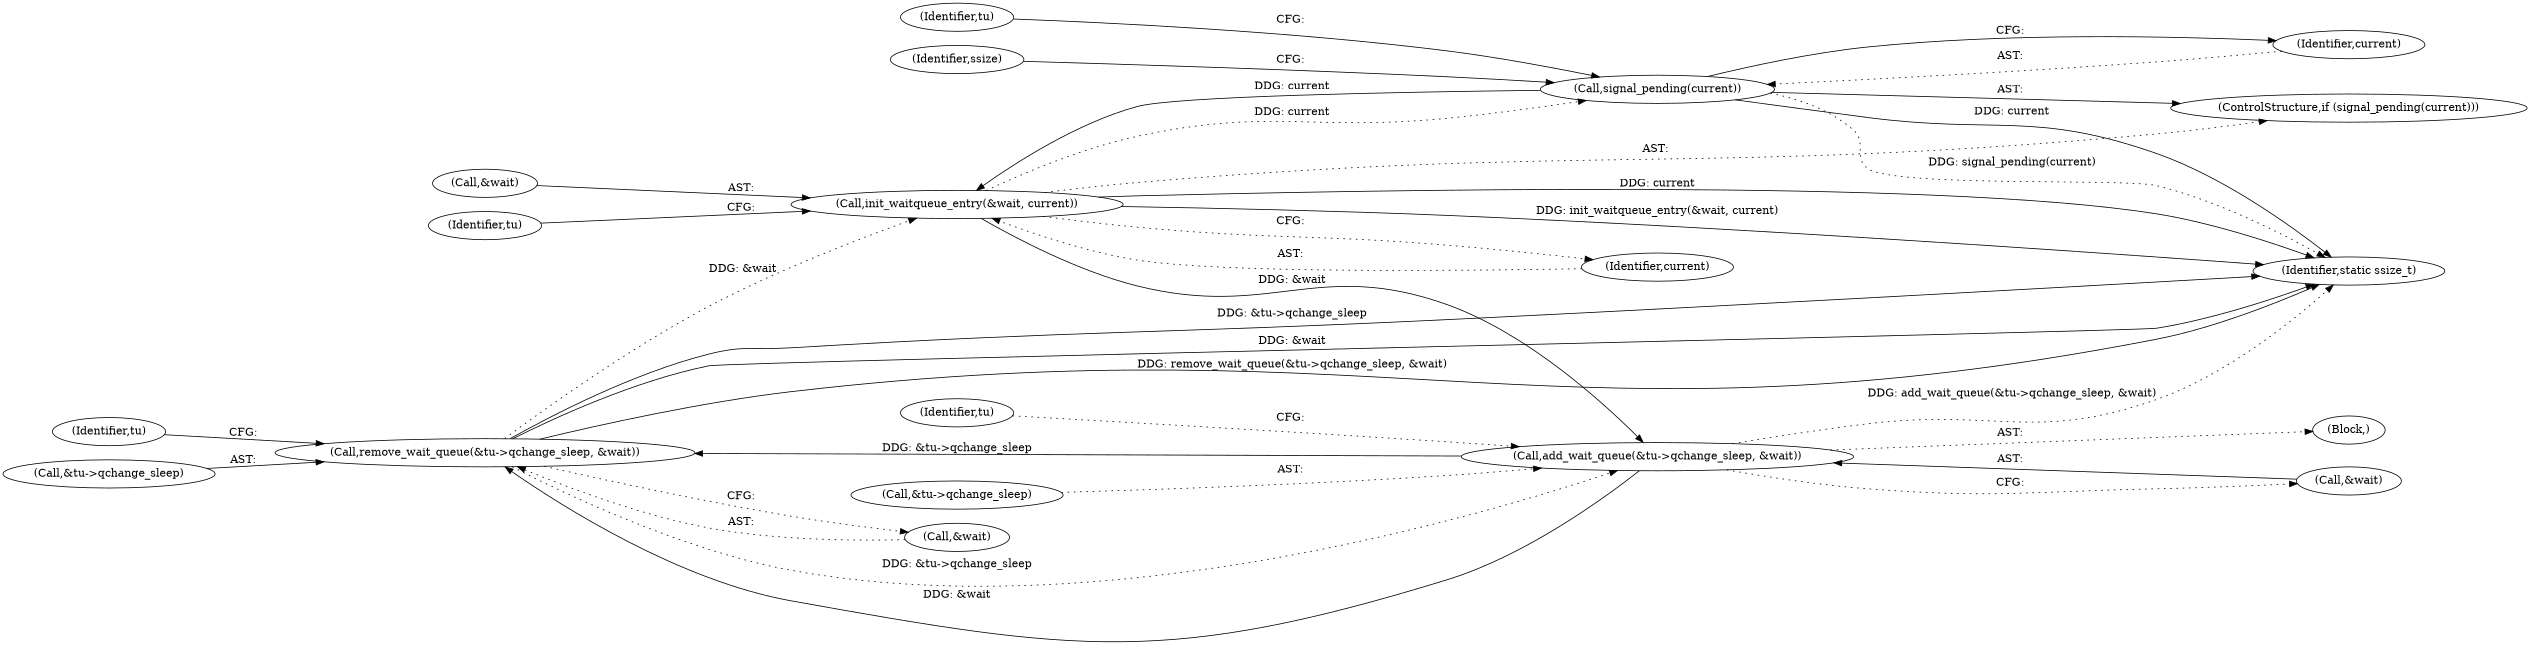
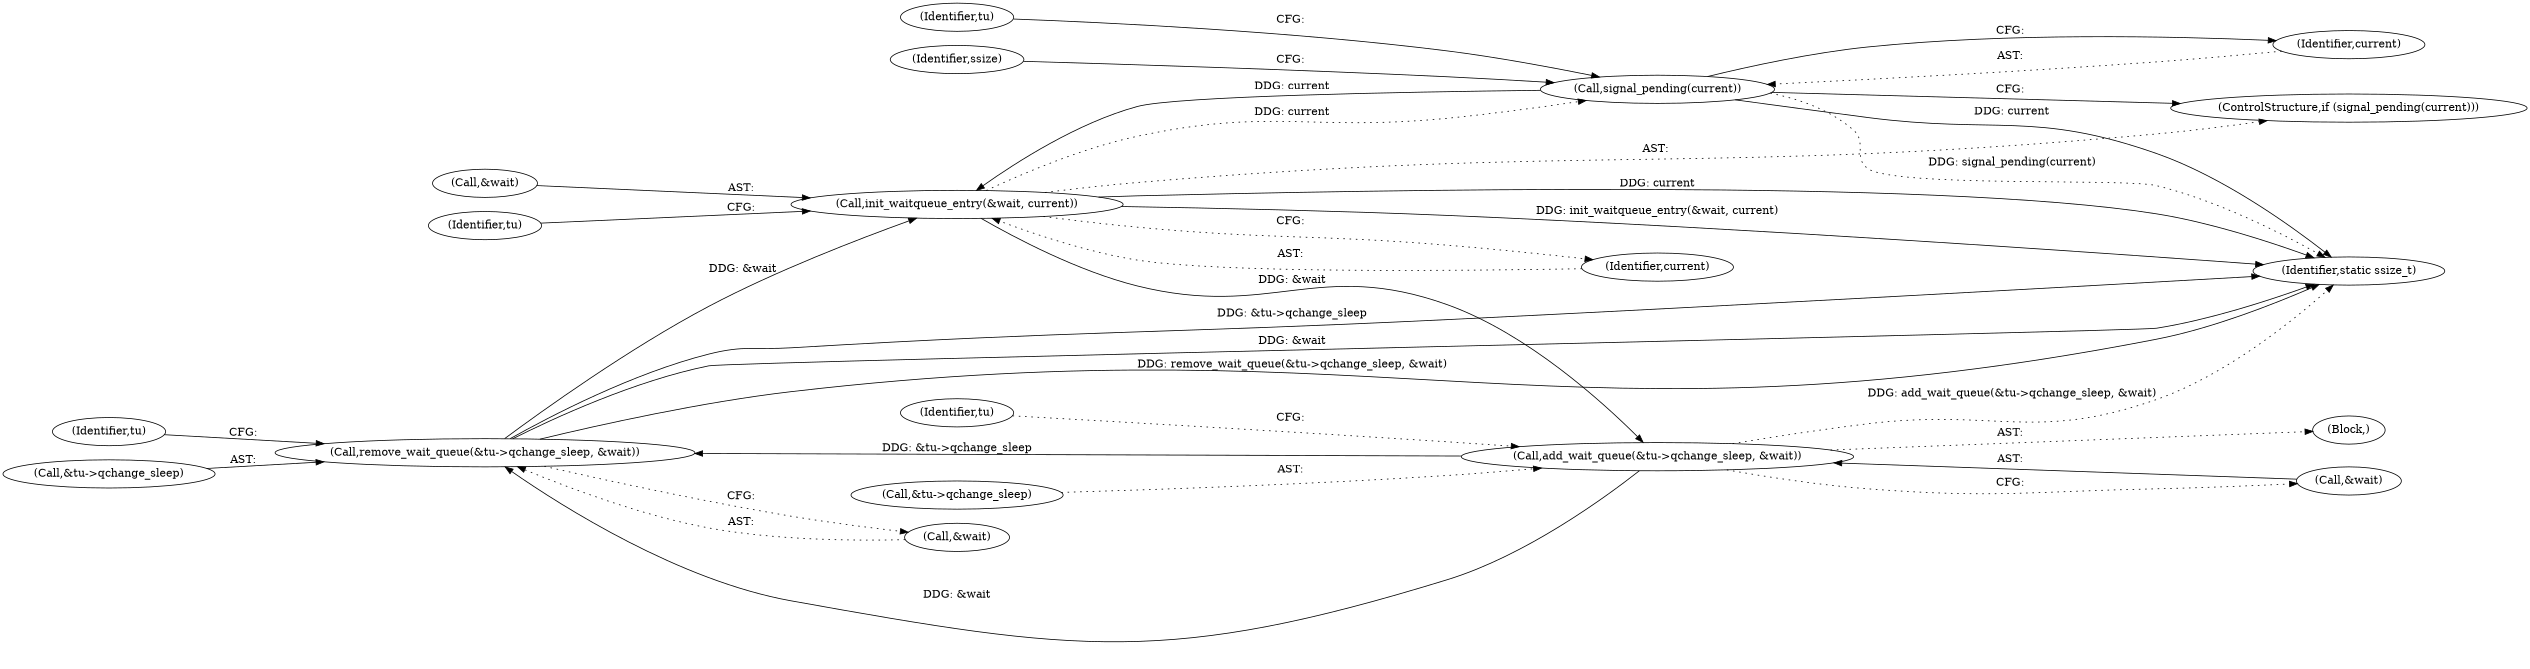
edge "(Call,signal_pending(current))" -> "(ControlStructure,if (signal_pending(current)))": label "AST: " -> "CFG: "
edge "(Call,remove_wait_queue(&tu->qchange_sleep, &wait))" -> "(Call,init_waitqueue_entry(&wait, current))": style dotted -> solid
edge "(Call,remove_wait_queue(&tu->qchange_sleep, &wait))" -> "(Call,add_wait_queue(&tu->qchange_sleep, &wait))": removed, label "DDG: &tu->qchange_sleep"
